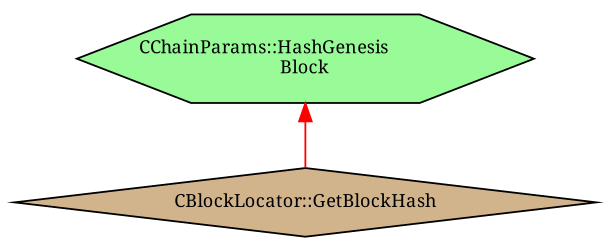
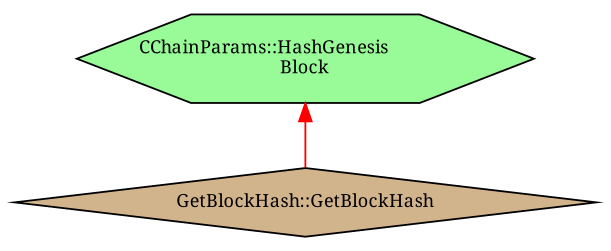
node "CBlockLocator::GetBlockHash": label "CBlockLocator::GetBlockHash" -> "GetBlockHash::GetBlockHash"
